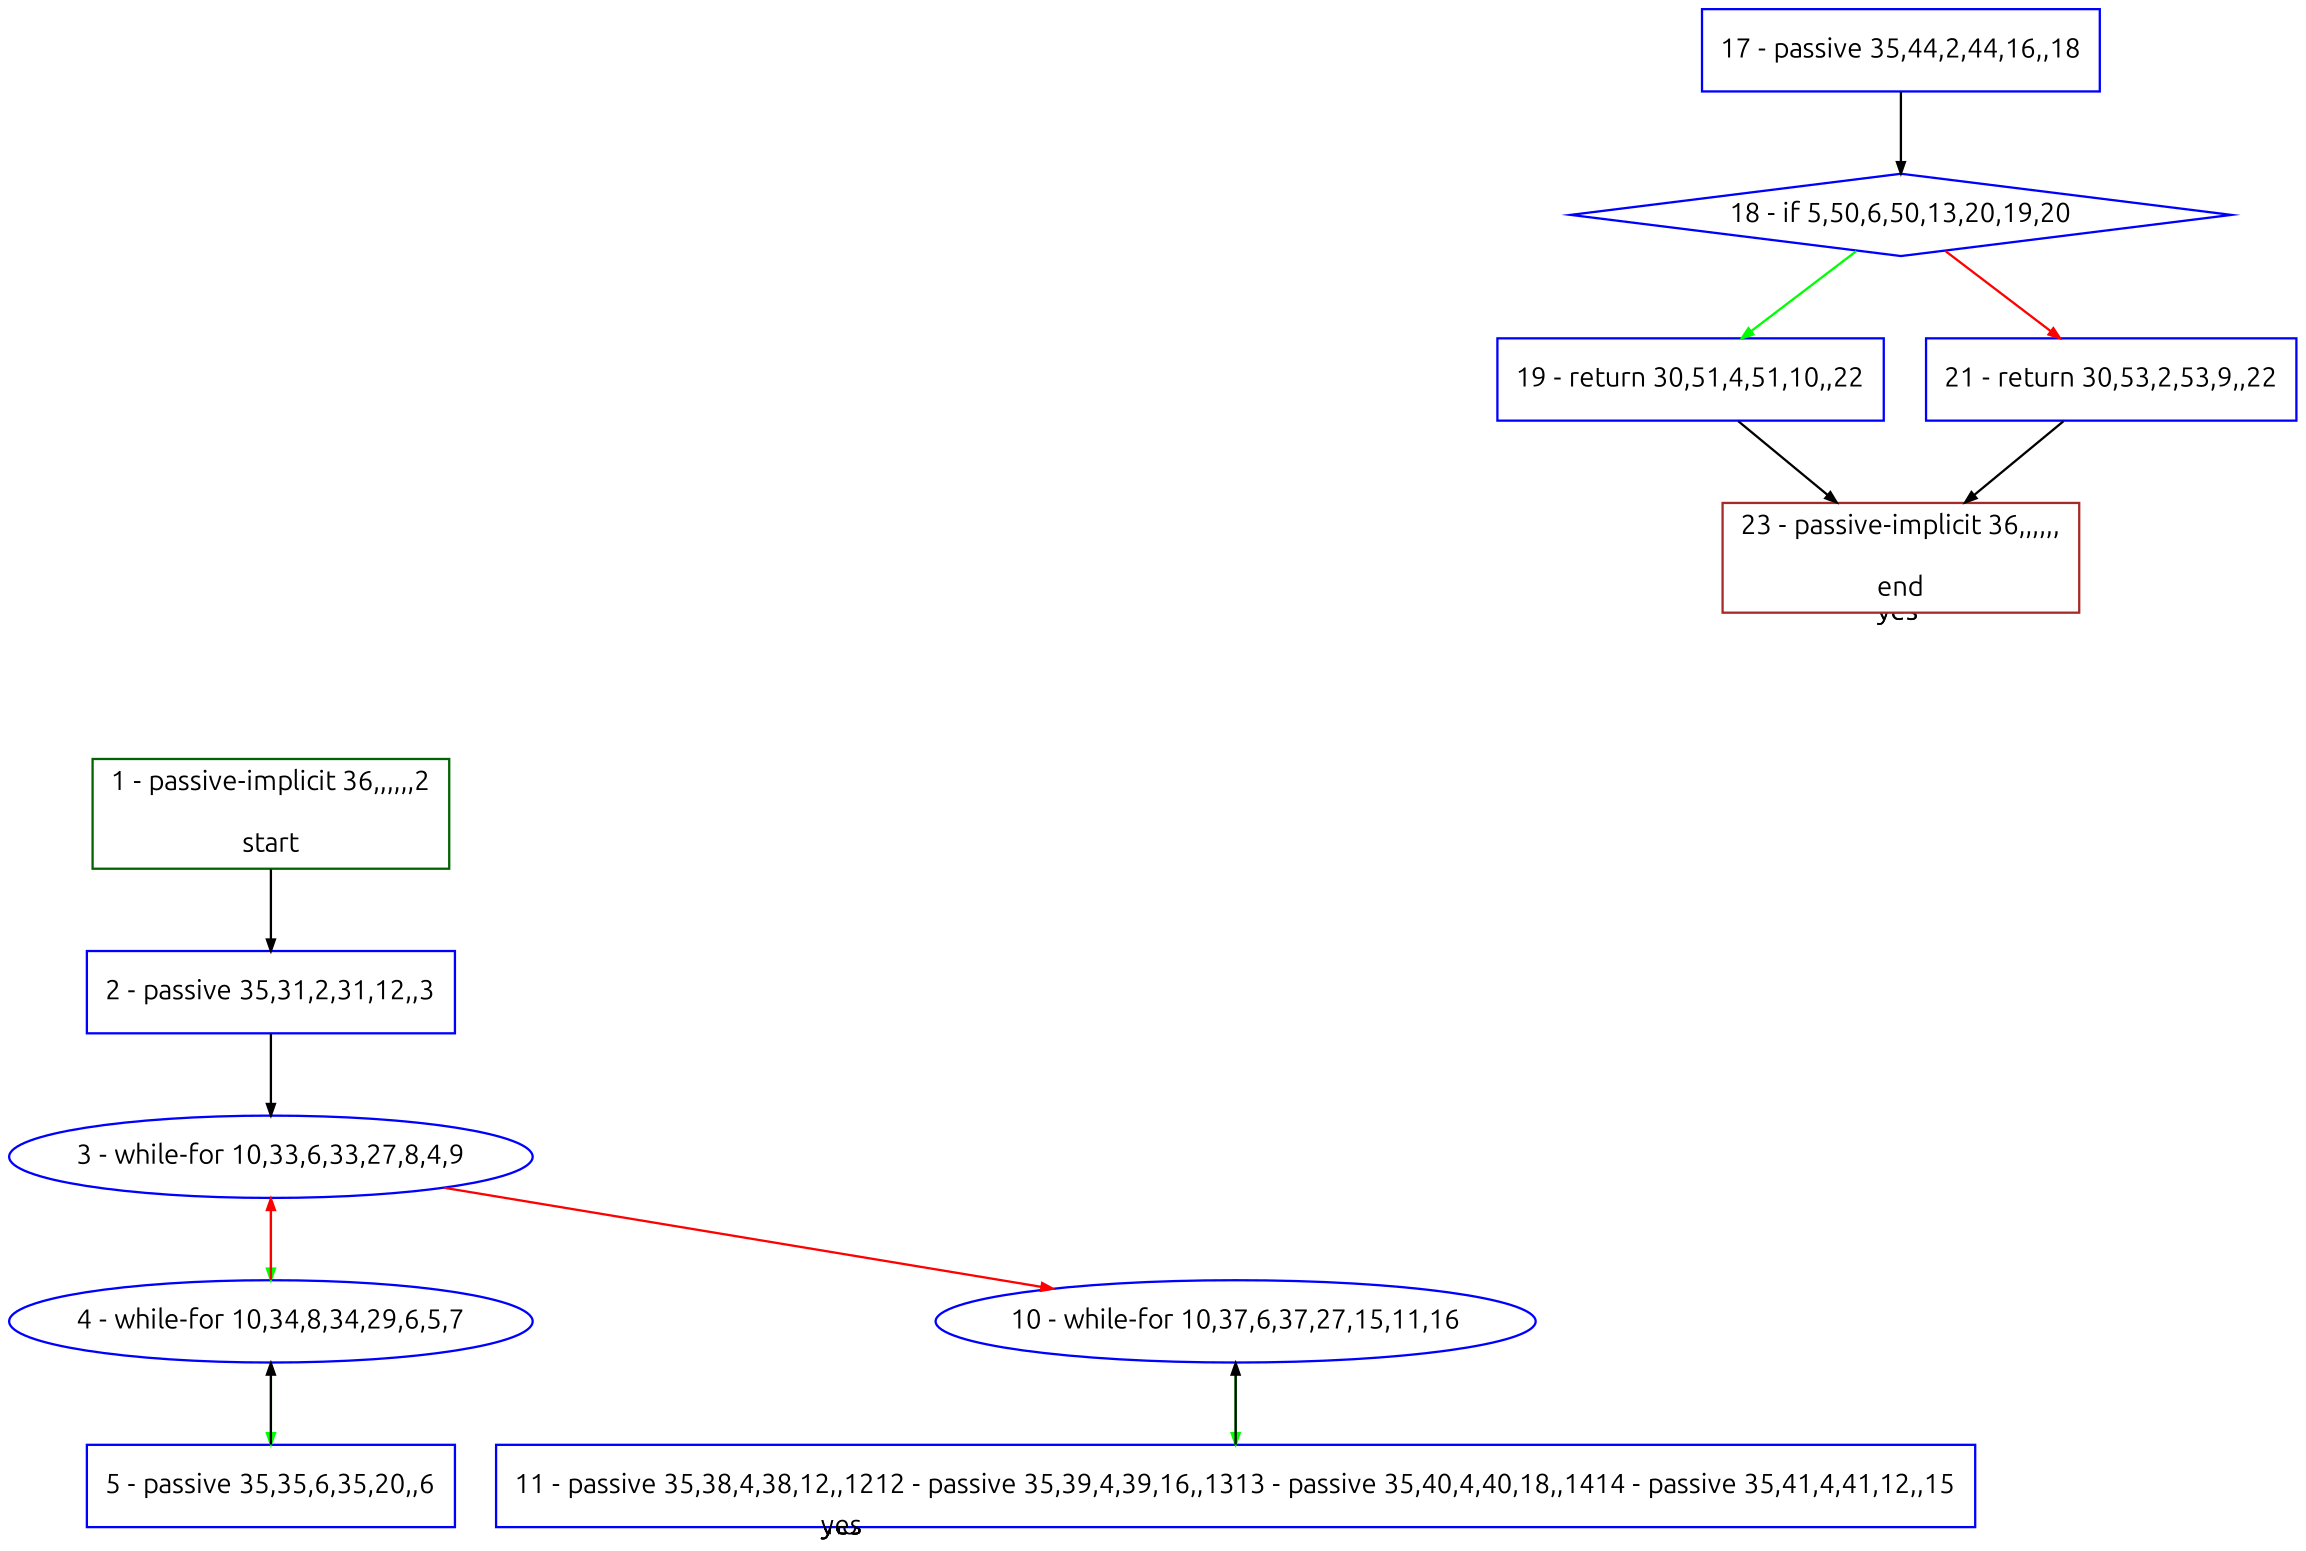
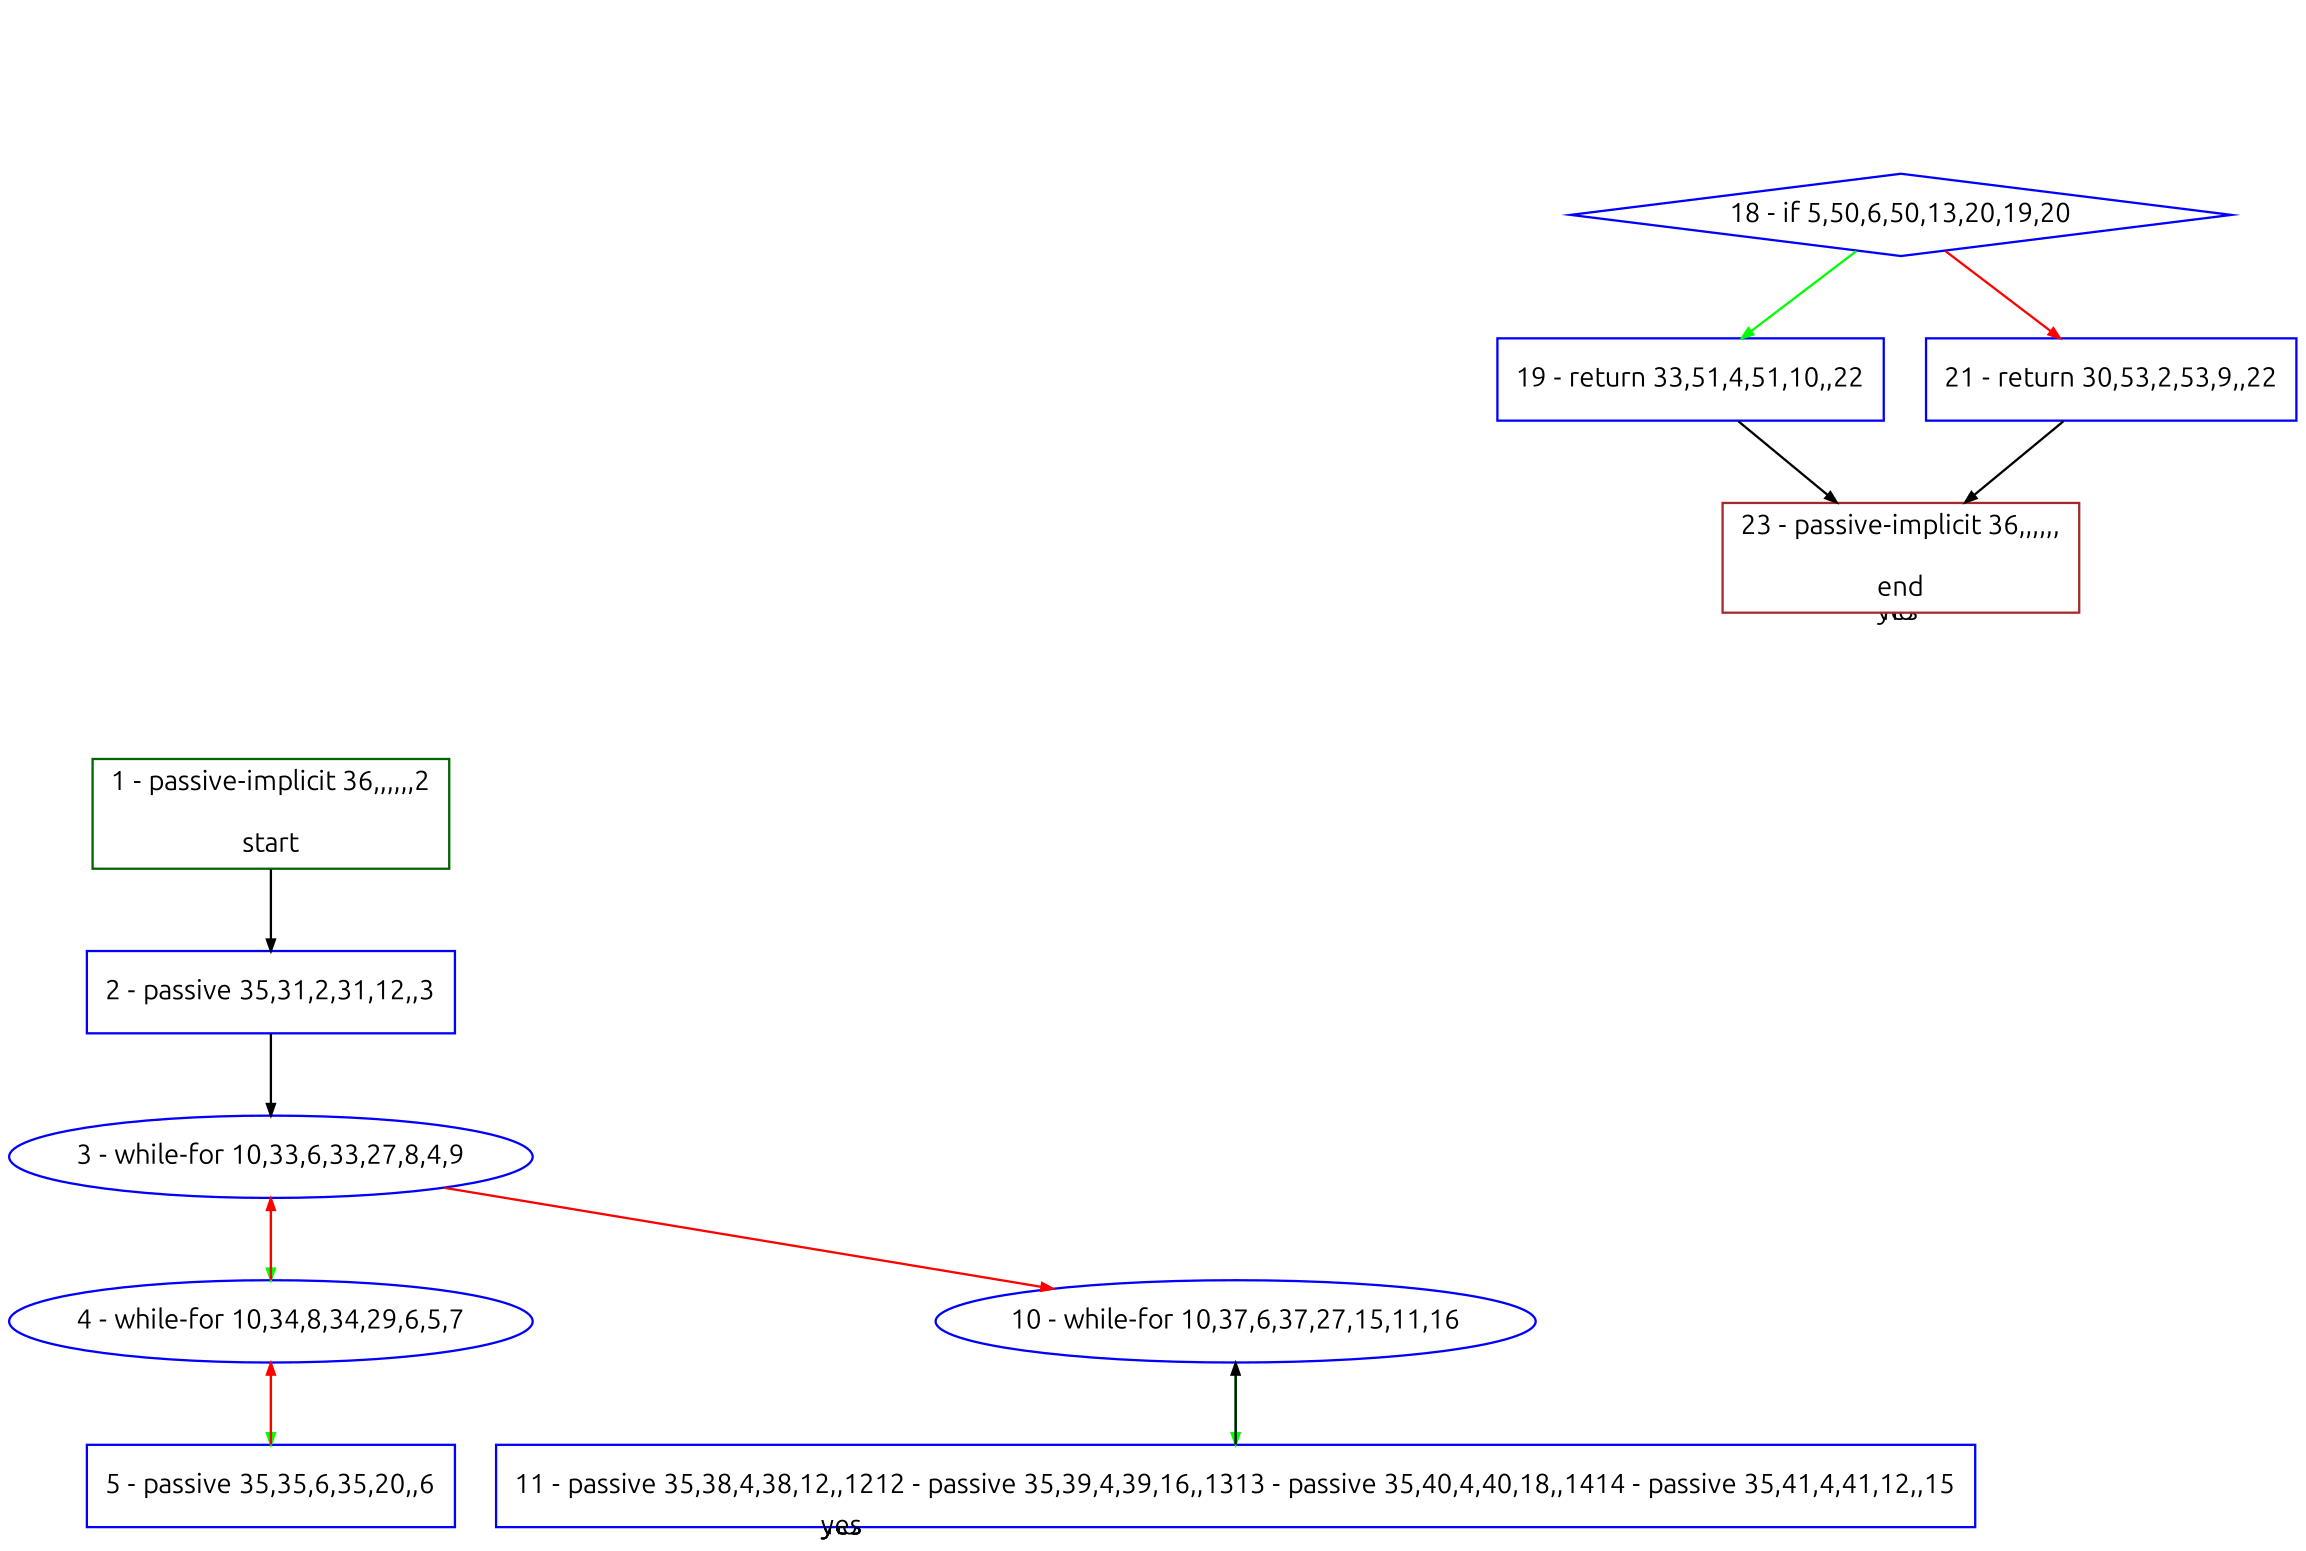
node "17 - passive 35,44,2,44,16,,18": removed
node "19 - return 30,51,4,51,10,,22": label "19 - return 30,51,4,51,10,,22" -> "19 - return 33,51,4,51,10,,22"
edge "18 - if 5,50,6,50,13,20,19,20" -> "21 - return 30,53,2,53,9,,22": label "yes" -> "no"
edge "5 - passive 35,35,6,35,20,,6" -> "4 - while-for 10,34,8,34,29,6,5,7": color #000000 -> #ff0000
